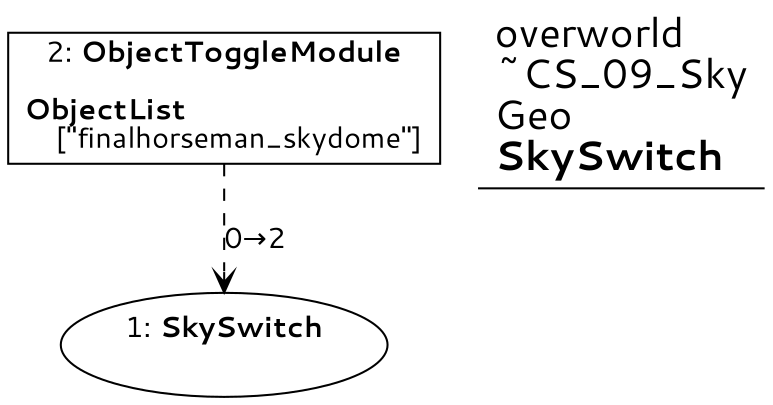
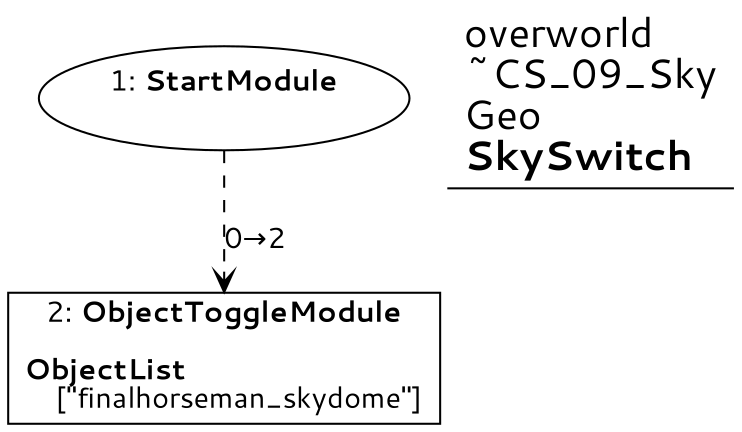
edge "2:" -> "1:": reversed
node "1:": text "SkySwitch" -> "StartModule"
